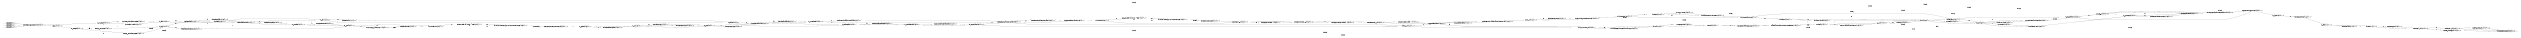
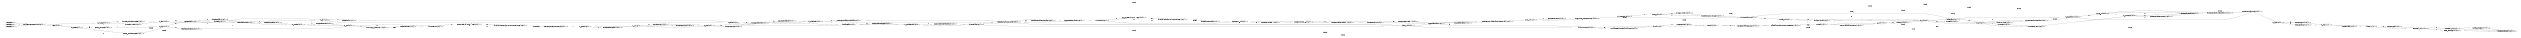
node "functionConfig.setAutoAck(true)@@@109@@@['1', '1', '0']": added
